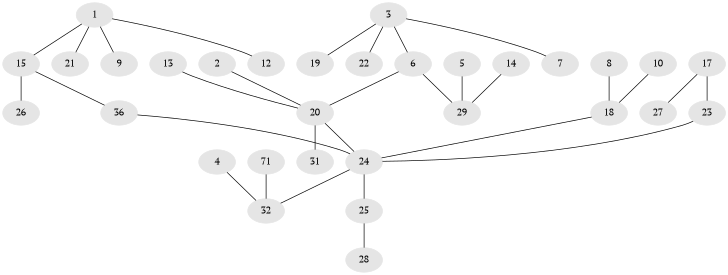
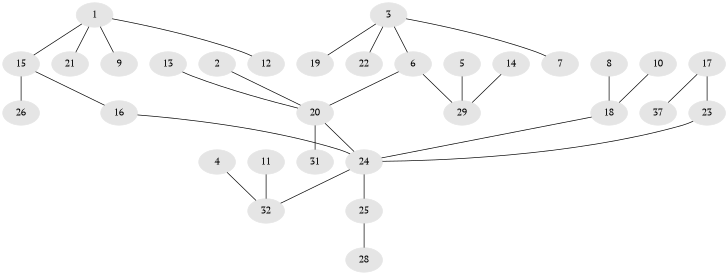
node "36": label "36" -> "16"
node "27": label "27" -> "37"
node "71": label "71" -> "11"
